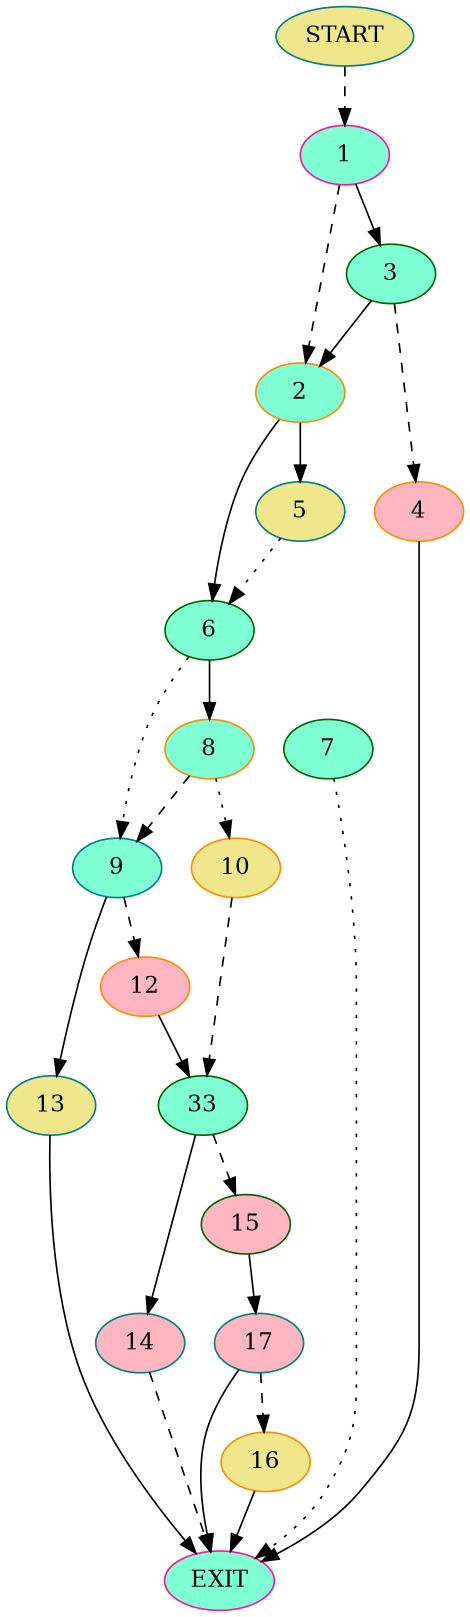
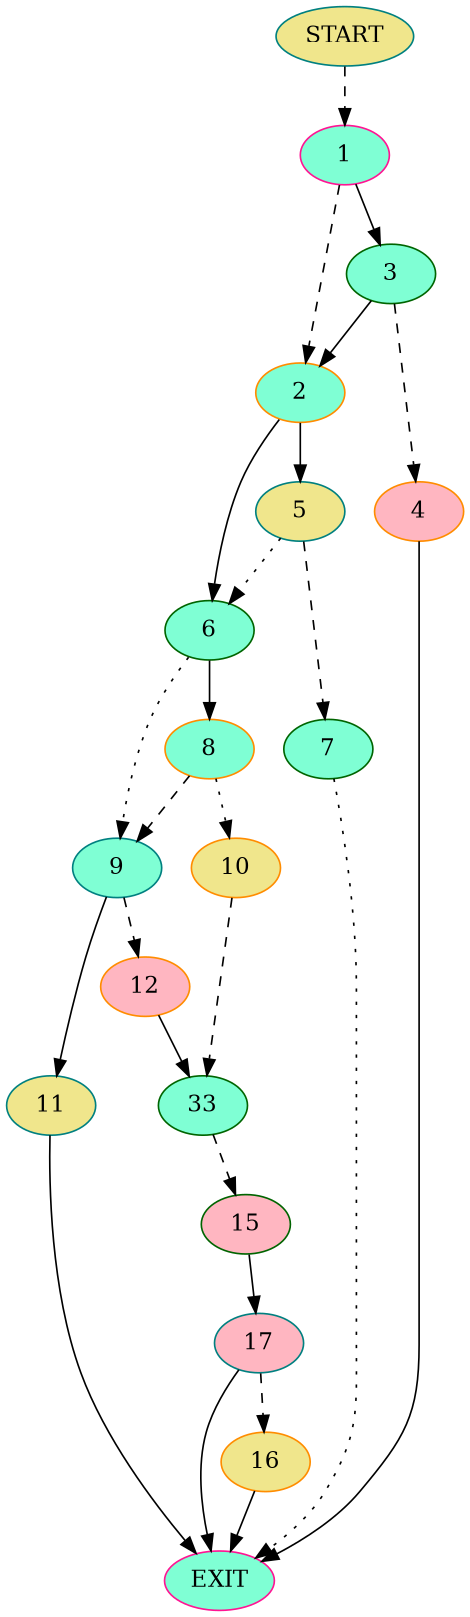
edge "5" -> "7": added
node "13": label "13" -> "11"
node "14": removed
